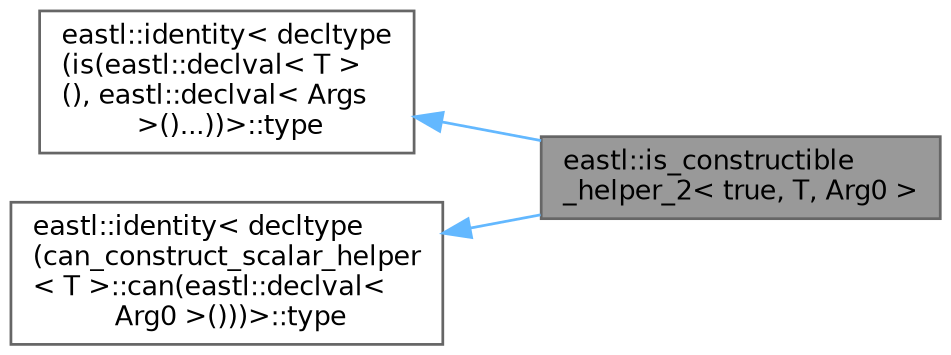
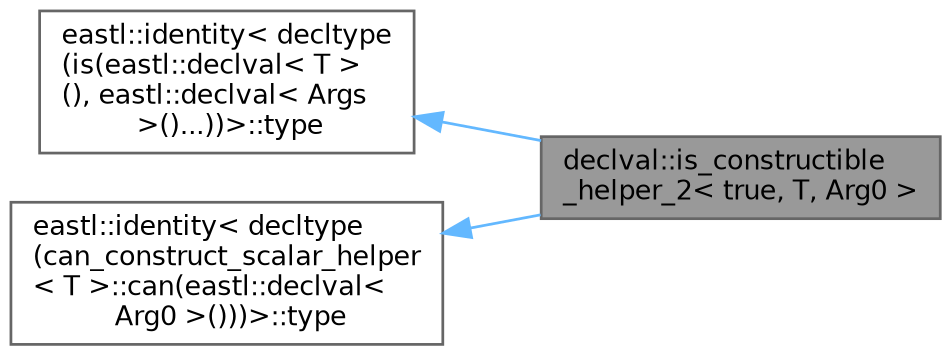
node "eastl::is_constructible _helper_2< true, T, Arg0 >": label "eastl::is_constructible _helper_2< true, T, Arg0 >" -> "declval::is_constructible _helper_2< true, T, Arg0 >"
